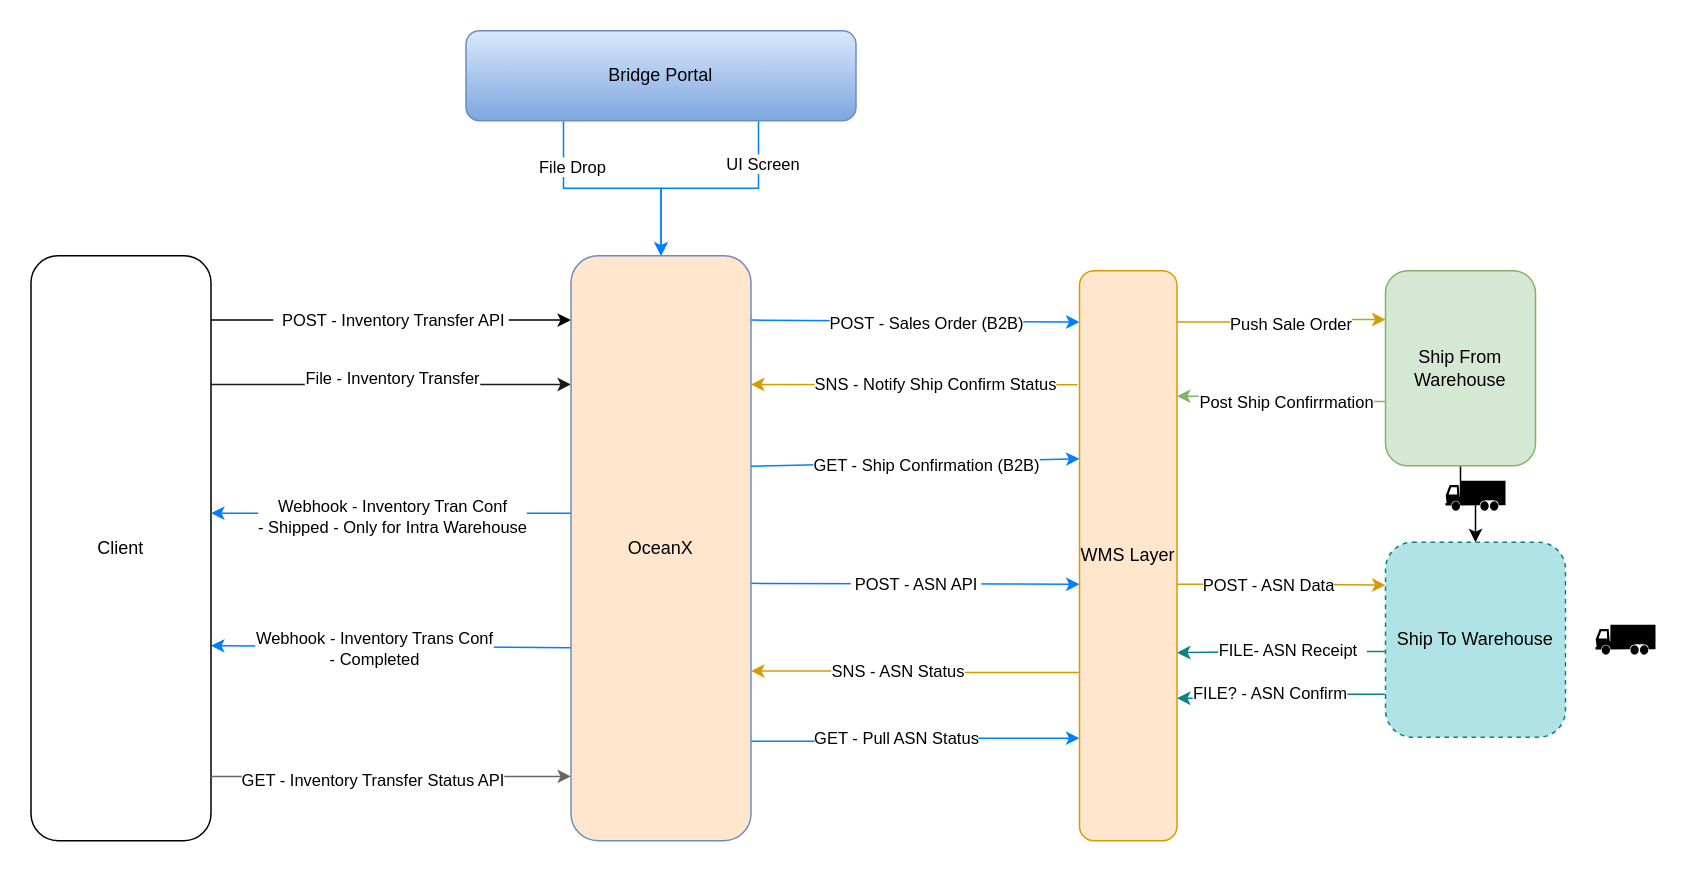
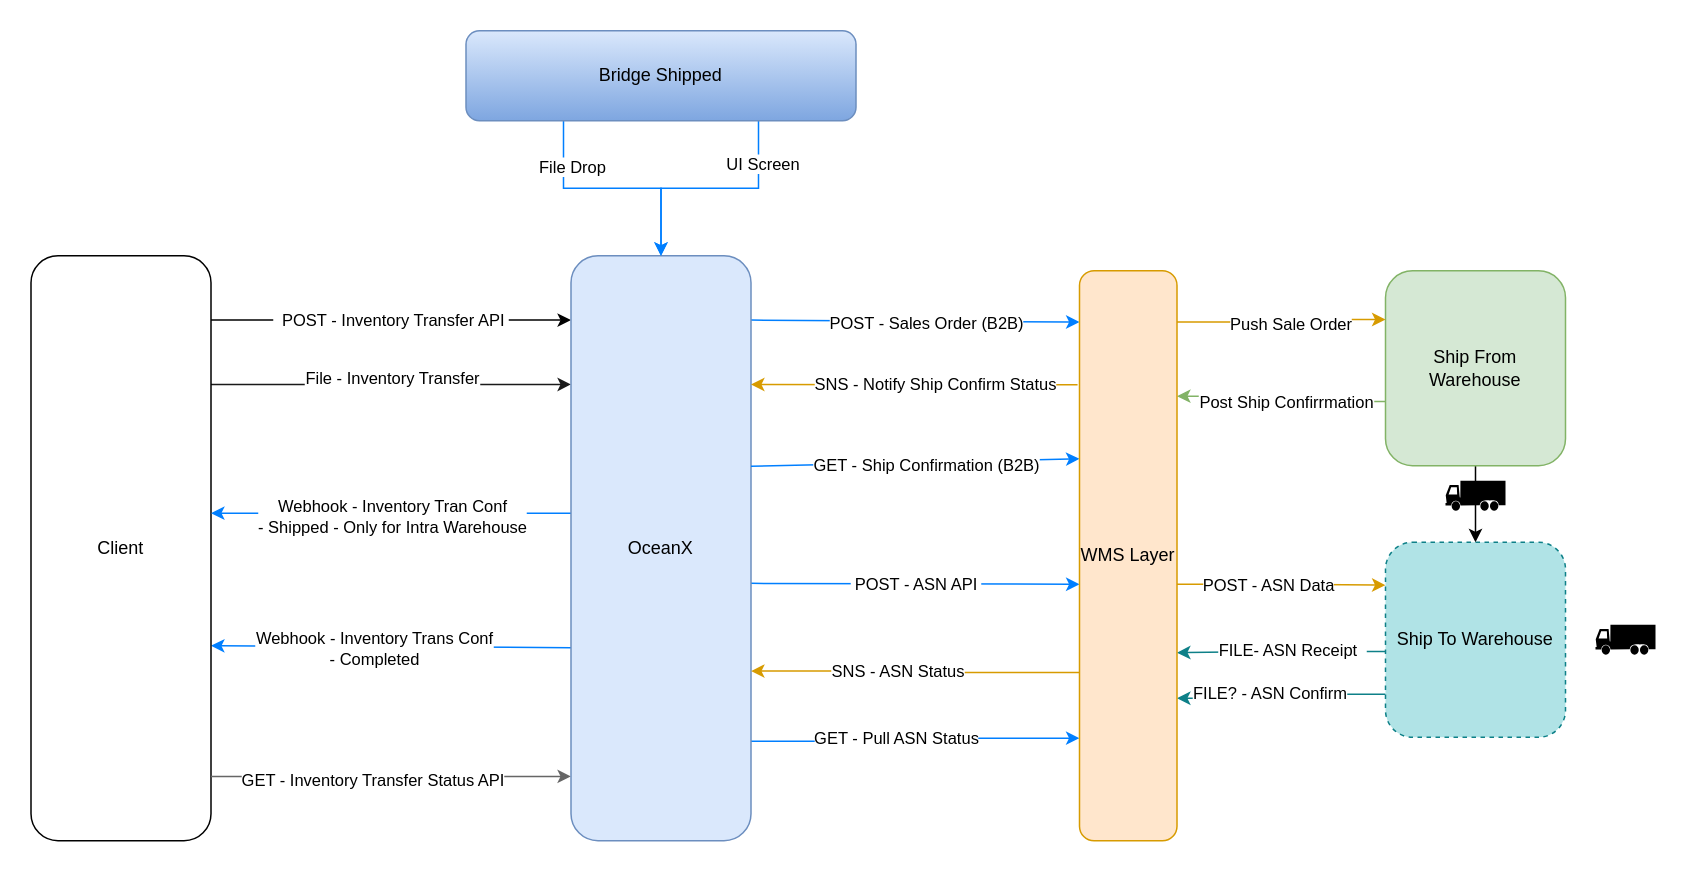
node "Bridge Portal": label "Bridge Portal" -> "Bridge Shipped"
node "Ship From Warehouse": size 150x195 -> 180x195
node "OceanX": fillcolor #ffe6cc -> #dae8fc
